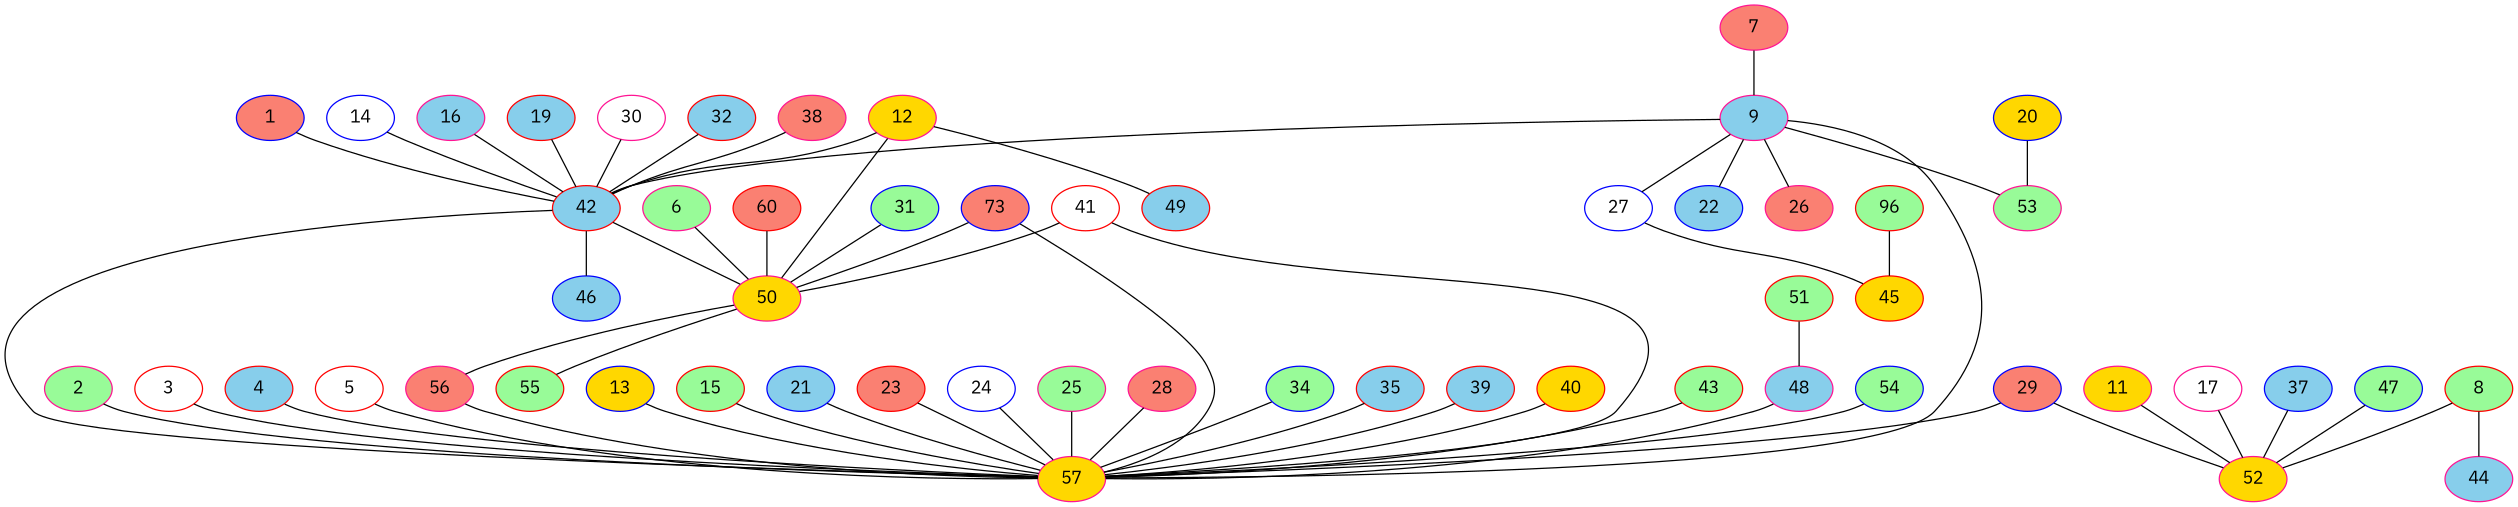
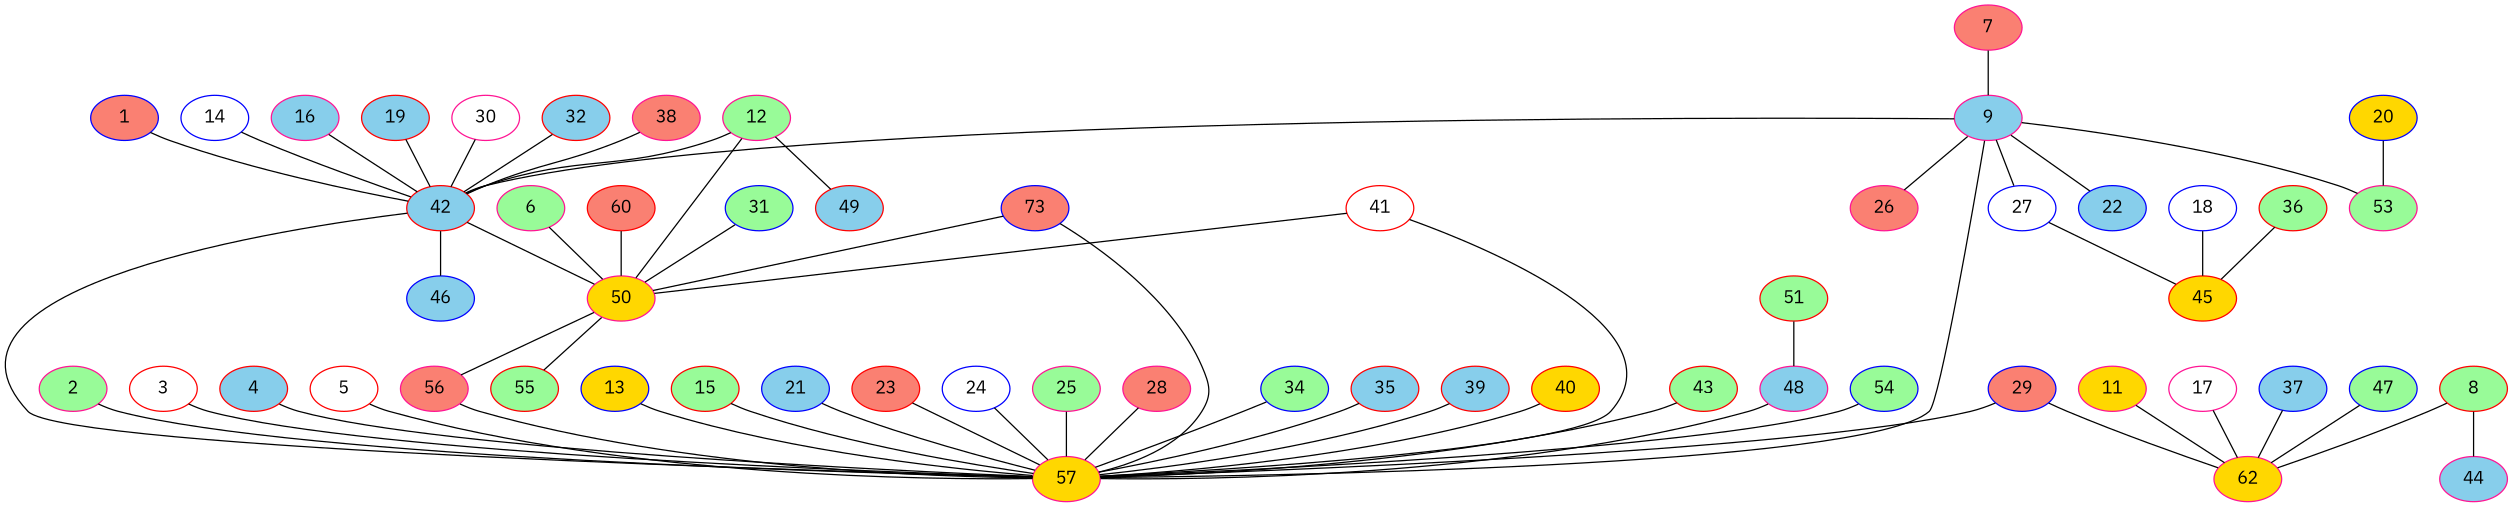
node "12": fillcolor gold -> palegreen
node "96": label "96" -> "36"
node "18": added
node "52": label "52" -> "62"
